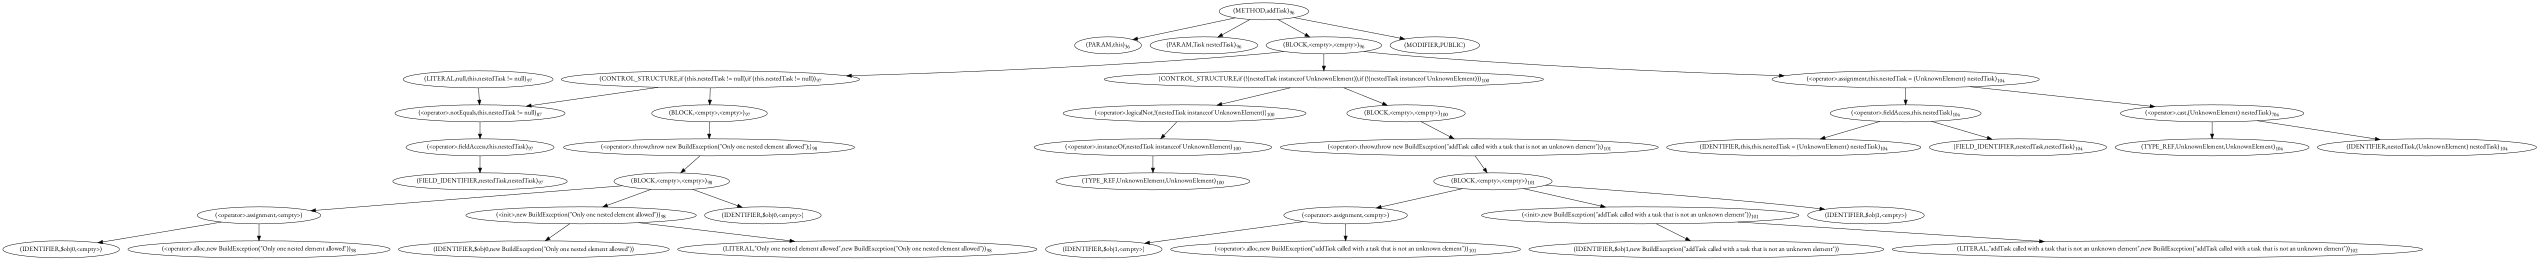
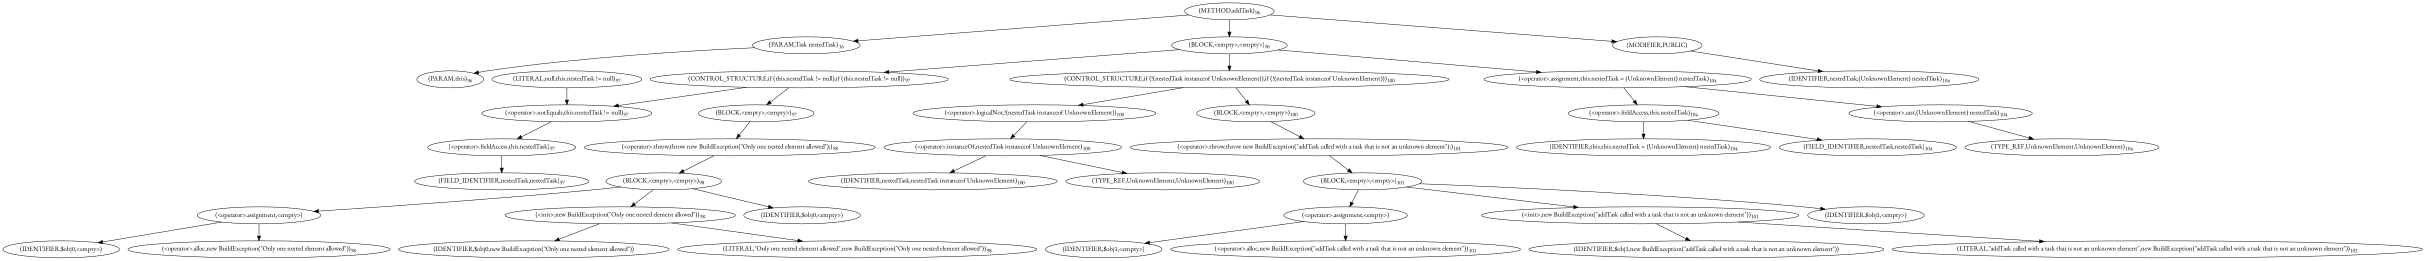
edge "(METHOD,addTask)" -> "(PARAM,this)": now "(PARAM,Task nestedTask)" -> "(PARAM,this)"
node "(PARAM,this)": text "36" -> "96"
node "(PARAM,Task nestedTask)": text "96" -> "16"
node "(<operator>.notEquals,this.nestedTask != null)": text "87" -> "97"
node "(<operator>.cast,(UnknownElement) nestedTask)": text "704" -> "104"
edge "(<operator>.cast,(UnknownElement) nestedTask)" -> "(IDENTIFIER,nestedTask,(UnknownElement) nestedTask)": now "(MODIFIER,PUBLIC)" -> "(IDENTIFIER,nestedTask,(UnknownElement) nestedTask)"
node "(IDENTIFIER,nestedTask,nestedTask instanceof UnknownElement)": added
